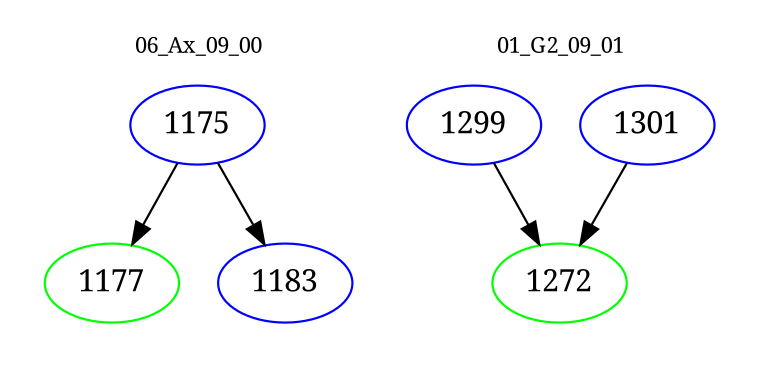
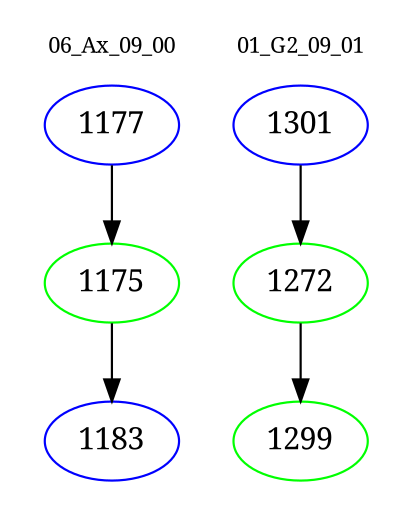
node "1175": color blue -> green
node "1299": color blue -> green
edge "1175" -> "1177": reversed
edge "1299" -> "1272": reversed
node "1177": color green -> blue
